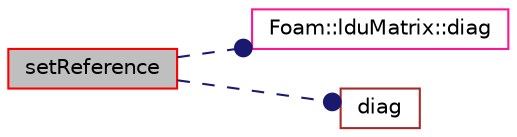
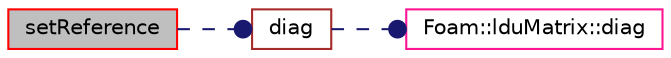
edge "setReference" -> "Foam::lduMatrix::diag": now "diag" -> "Foam::lduMatrix::diag"
